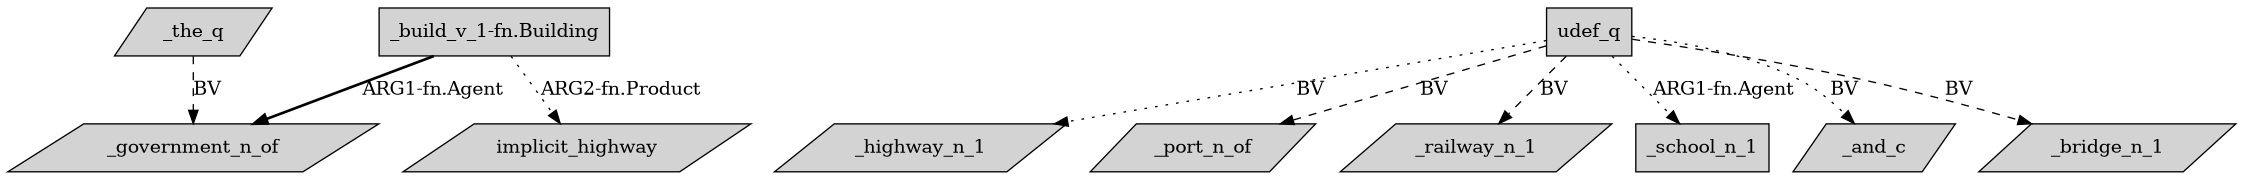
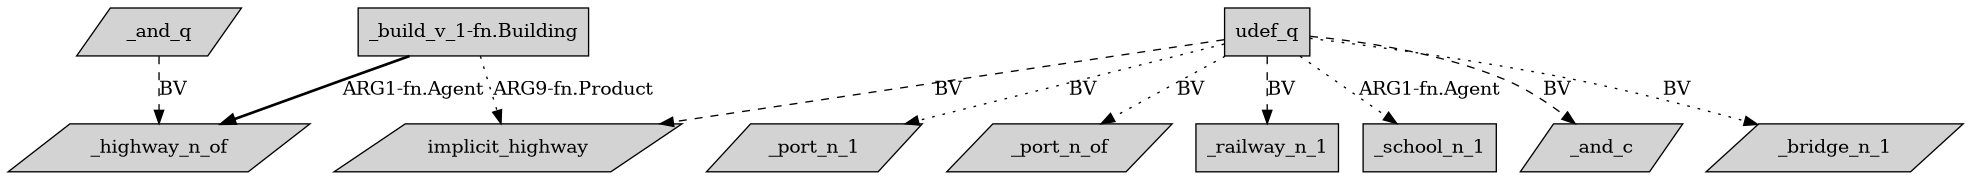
node "_the_q": label "_the_q" -> "_and_q"
edge "udef_q" -> "_and_c": style dotted -> dashed
edge "udef_q" -> "_bridge_n_1": style dashed -> dotted
edge "udef_q" -> "implicit_highway": added, label "BV"
edge "udef_q" -> "_port_n_of": style dashed -> dotted
edge "_build_v_1-fn.Building" -> "implicit_highway": label "ARG2-fn.Product" -> "ARG9-fn.Product"
node "_government_n_of": label "_government_n_of" -> "_highway_n_of"
node "_highway_n_1": label "_highway_n_1" -> "_port_n_1"
node "_railway_n_1": shape parallelogram -> box
